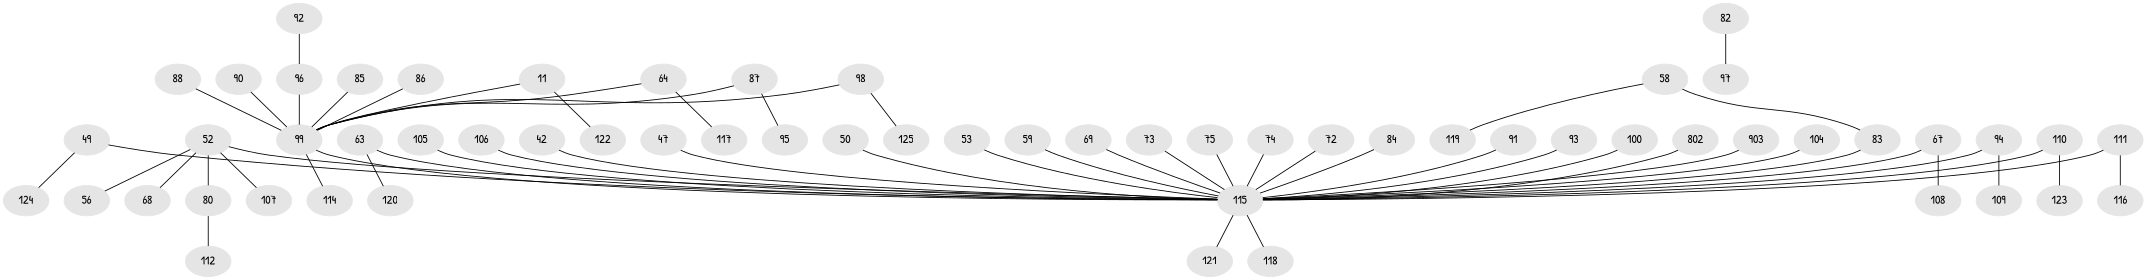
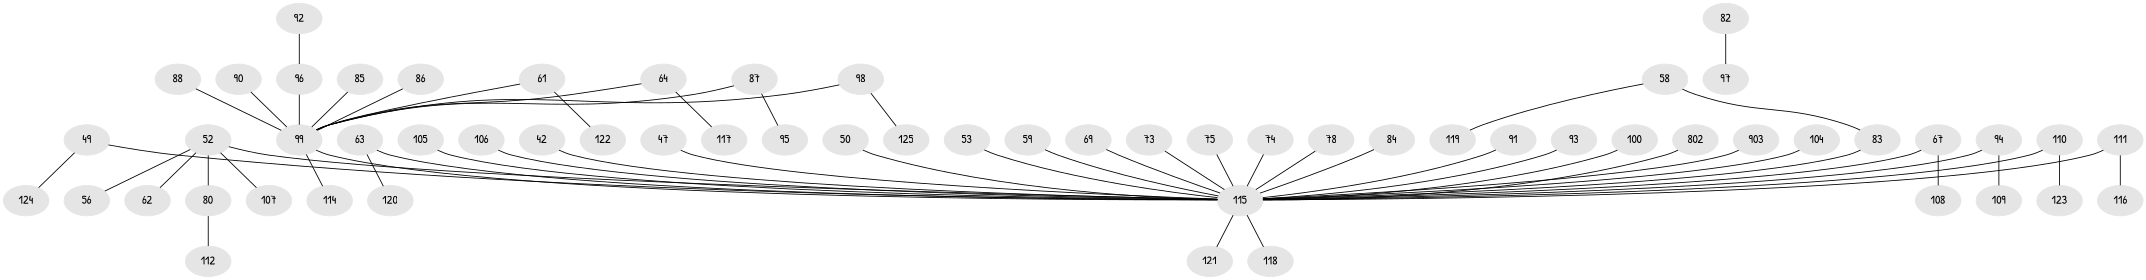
node "11": label "11" -> "61"
node "72": label "72" -> "78"
node "68": label "68" -> "62"
